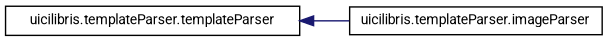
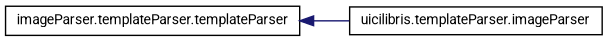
node "uicilibris.templateParser.templateParser": label "uicilibris.templateParser.templateParser" -> "imageParser.templateParser.templateParser"
